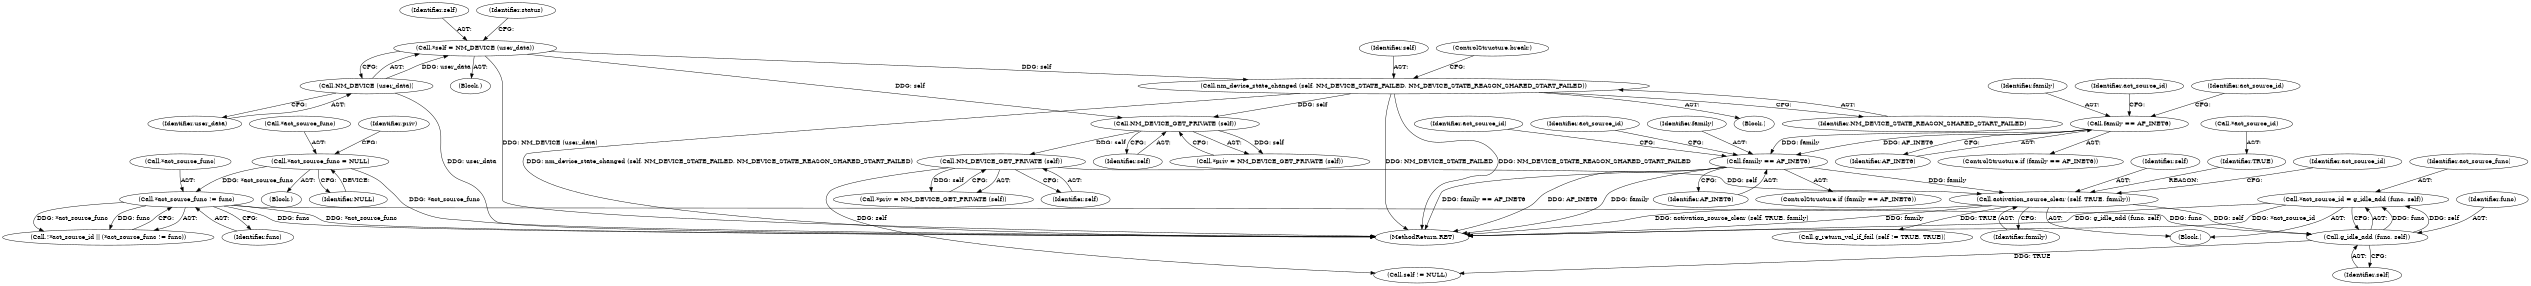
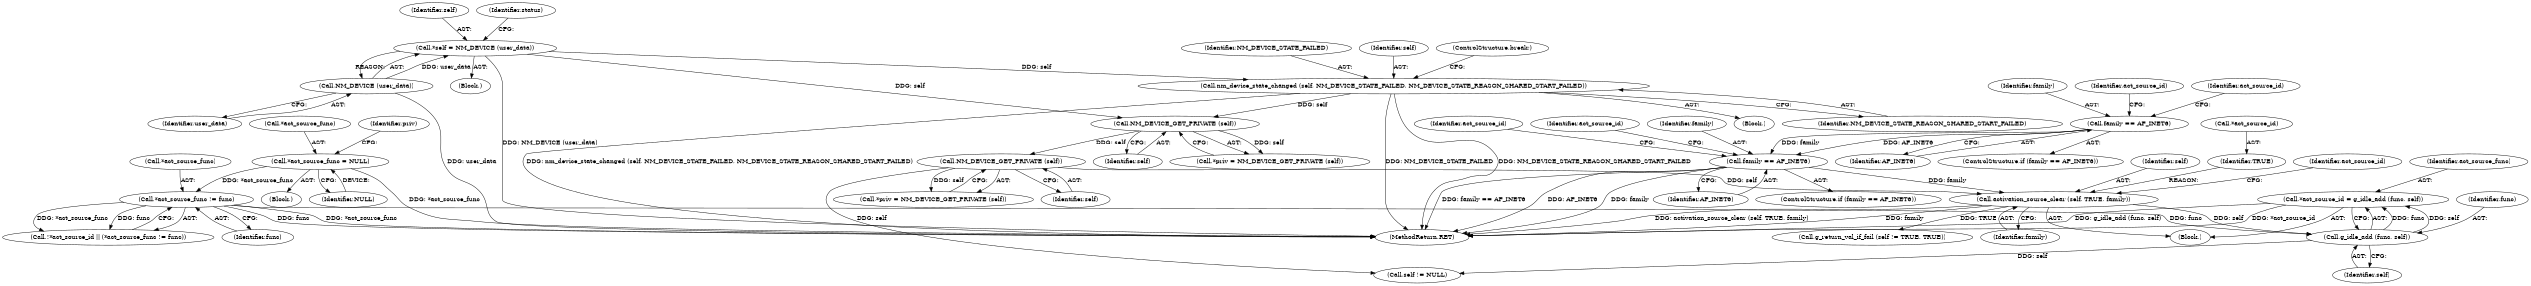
node "(Identifier,NM_DEVICE_STATE_FAILED)": added
edge "(Call,*self = NM_DEVICE (user_data))" -> "(Call,NM_DEVICE (user_data))": label "CFG: " -> "REASON: "
edge "(Call,g_idle_add (func, self))" -> "(Call,self != NULL)": label "DDG: TRUE" -> "DDG: self"
